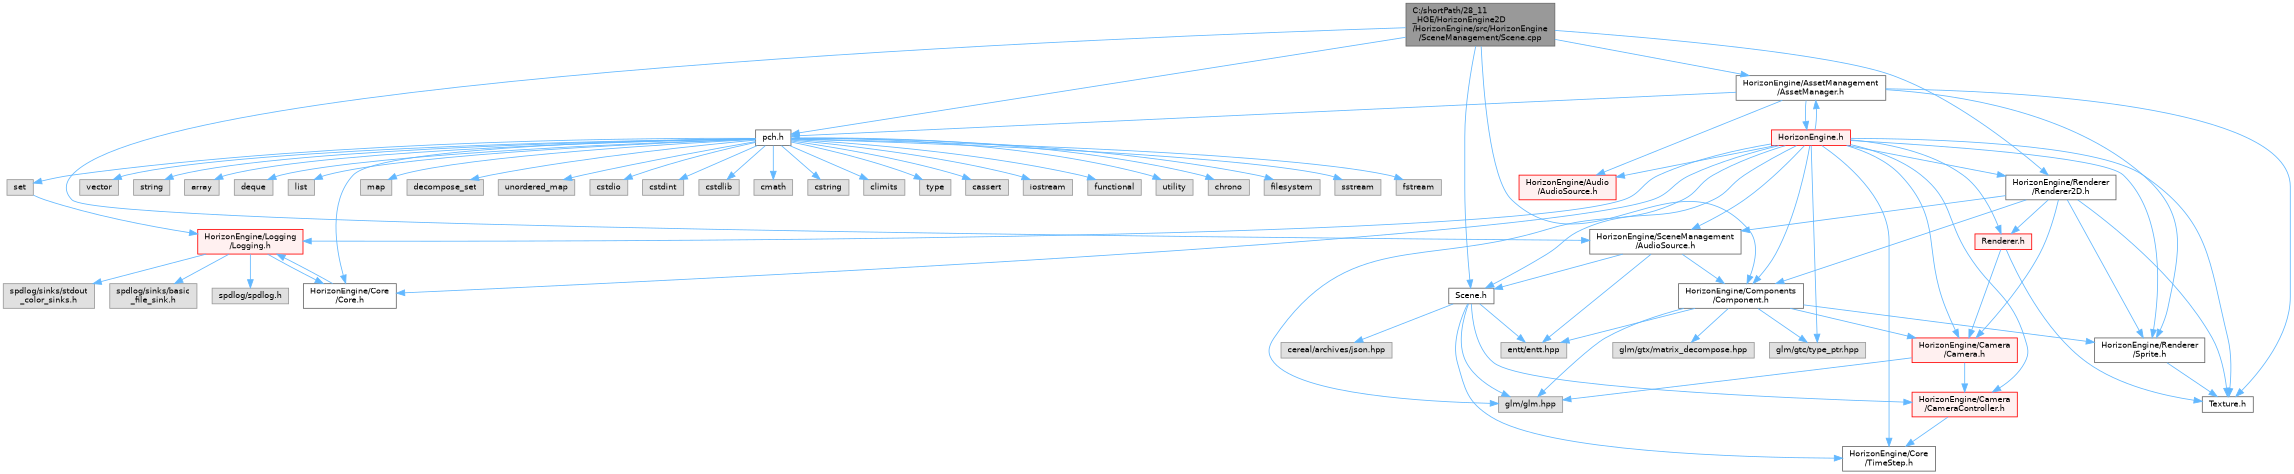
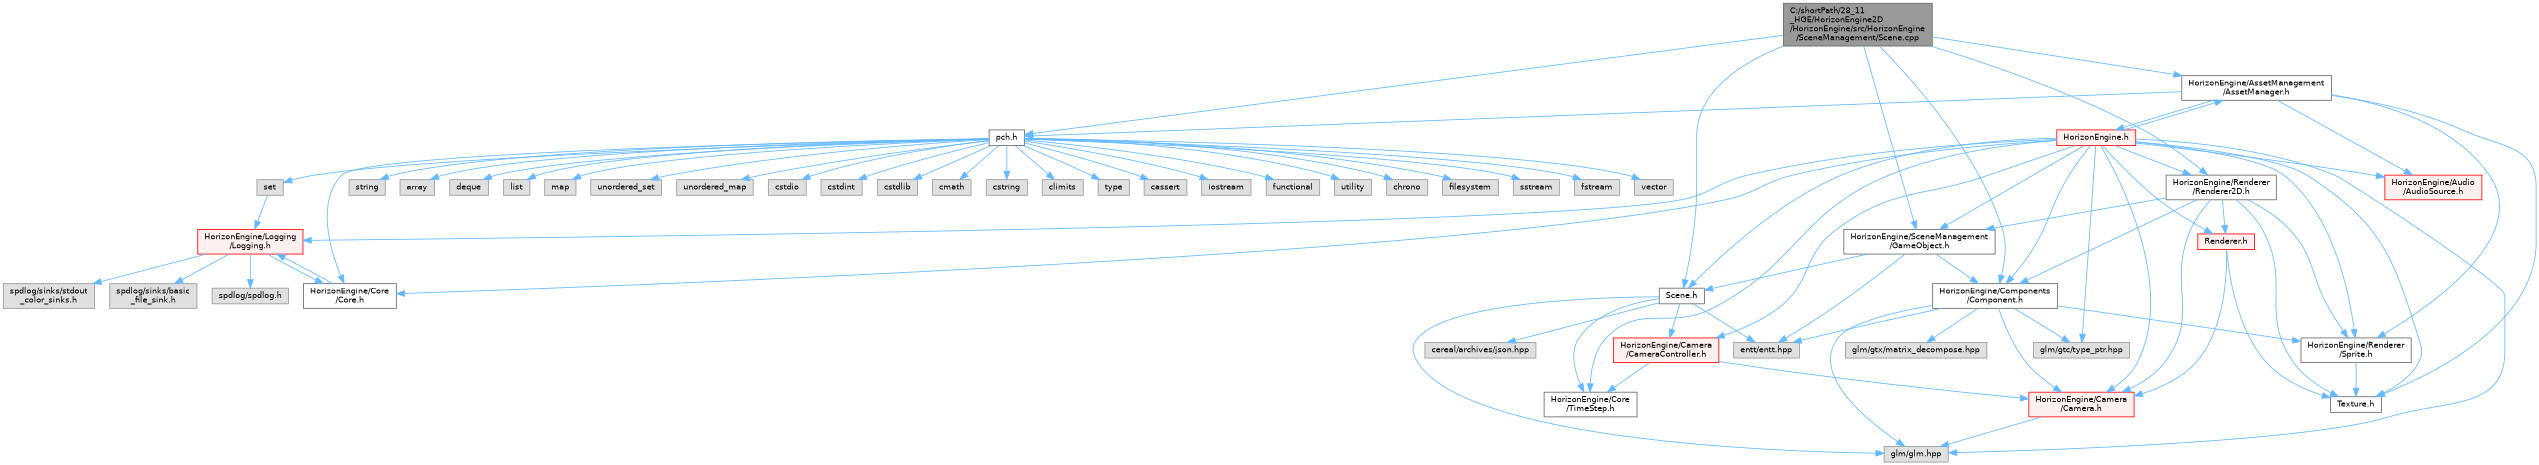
node "decompose_set": label "decompose_set" -> "unordered_set"
node "HorizonEngine/SceneManagement /AudioSource.h": label "HorizonEngine/SceneManagement /AudioSource.h" -> "HorizonEngine/SceneManagement /GameObject.h"
edge "HorizonEngine/Camera /Camera.h" -> "HorizonEngine/Camera /CameraController.h": reversed
